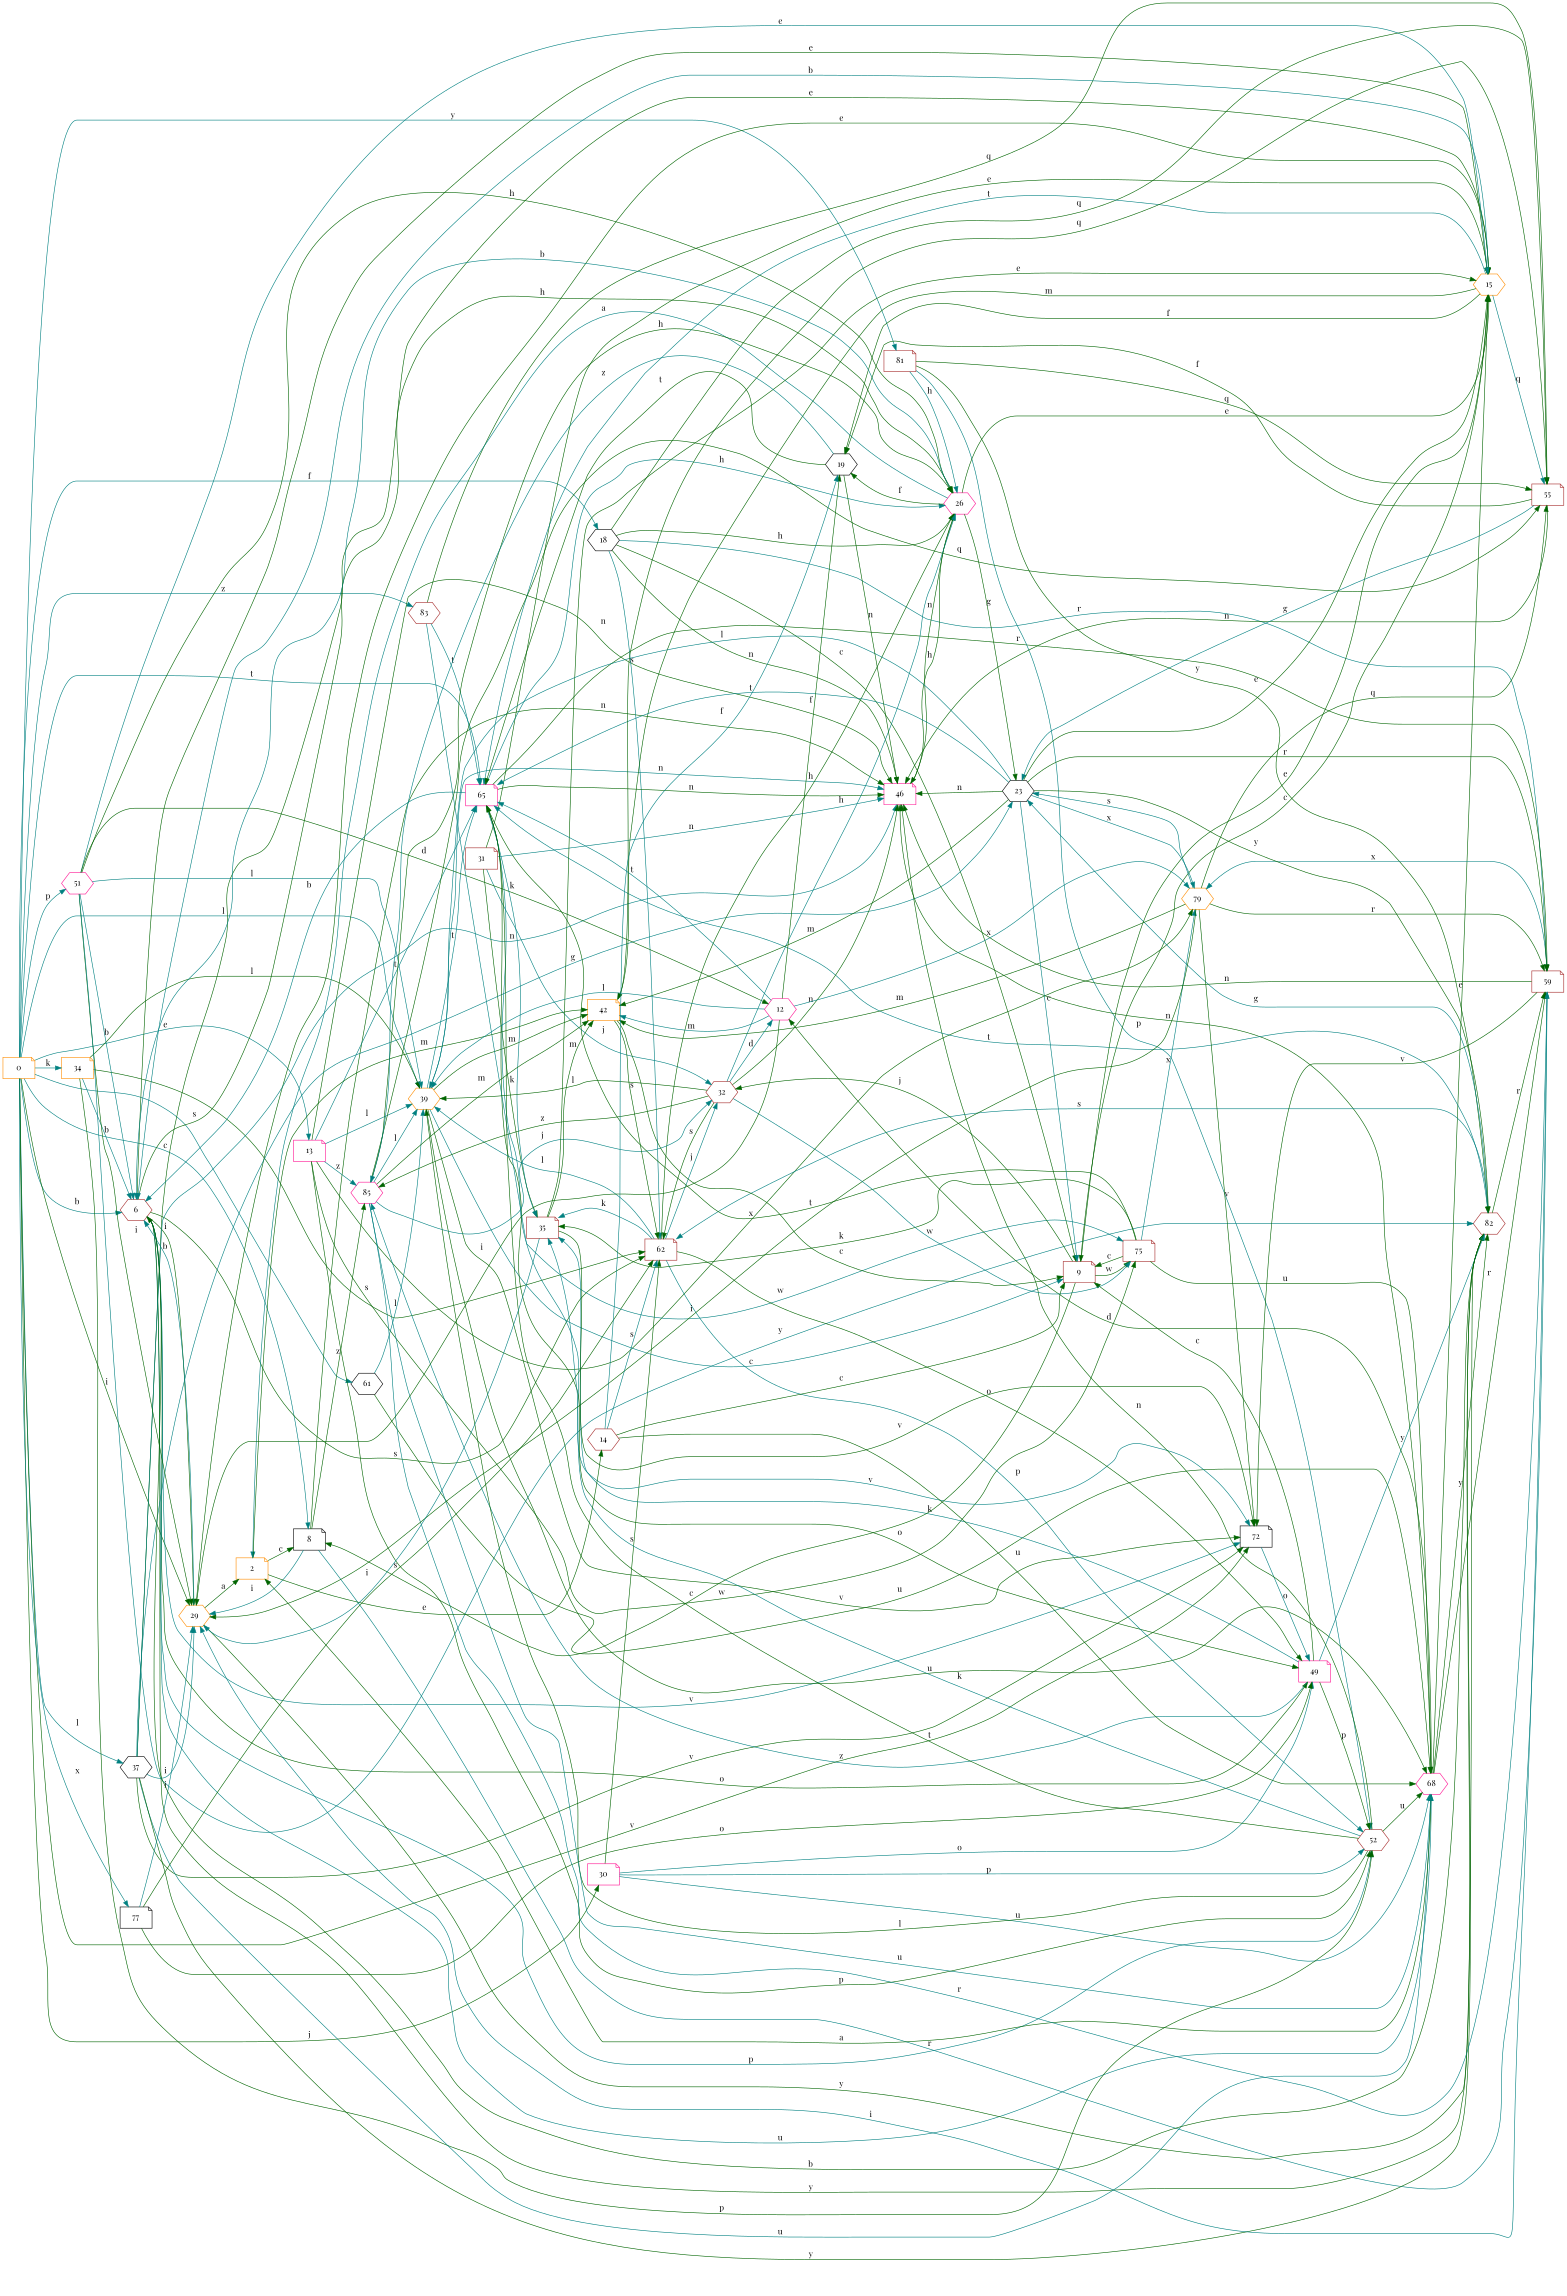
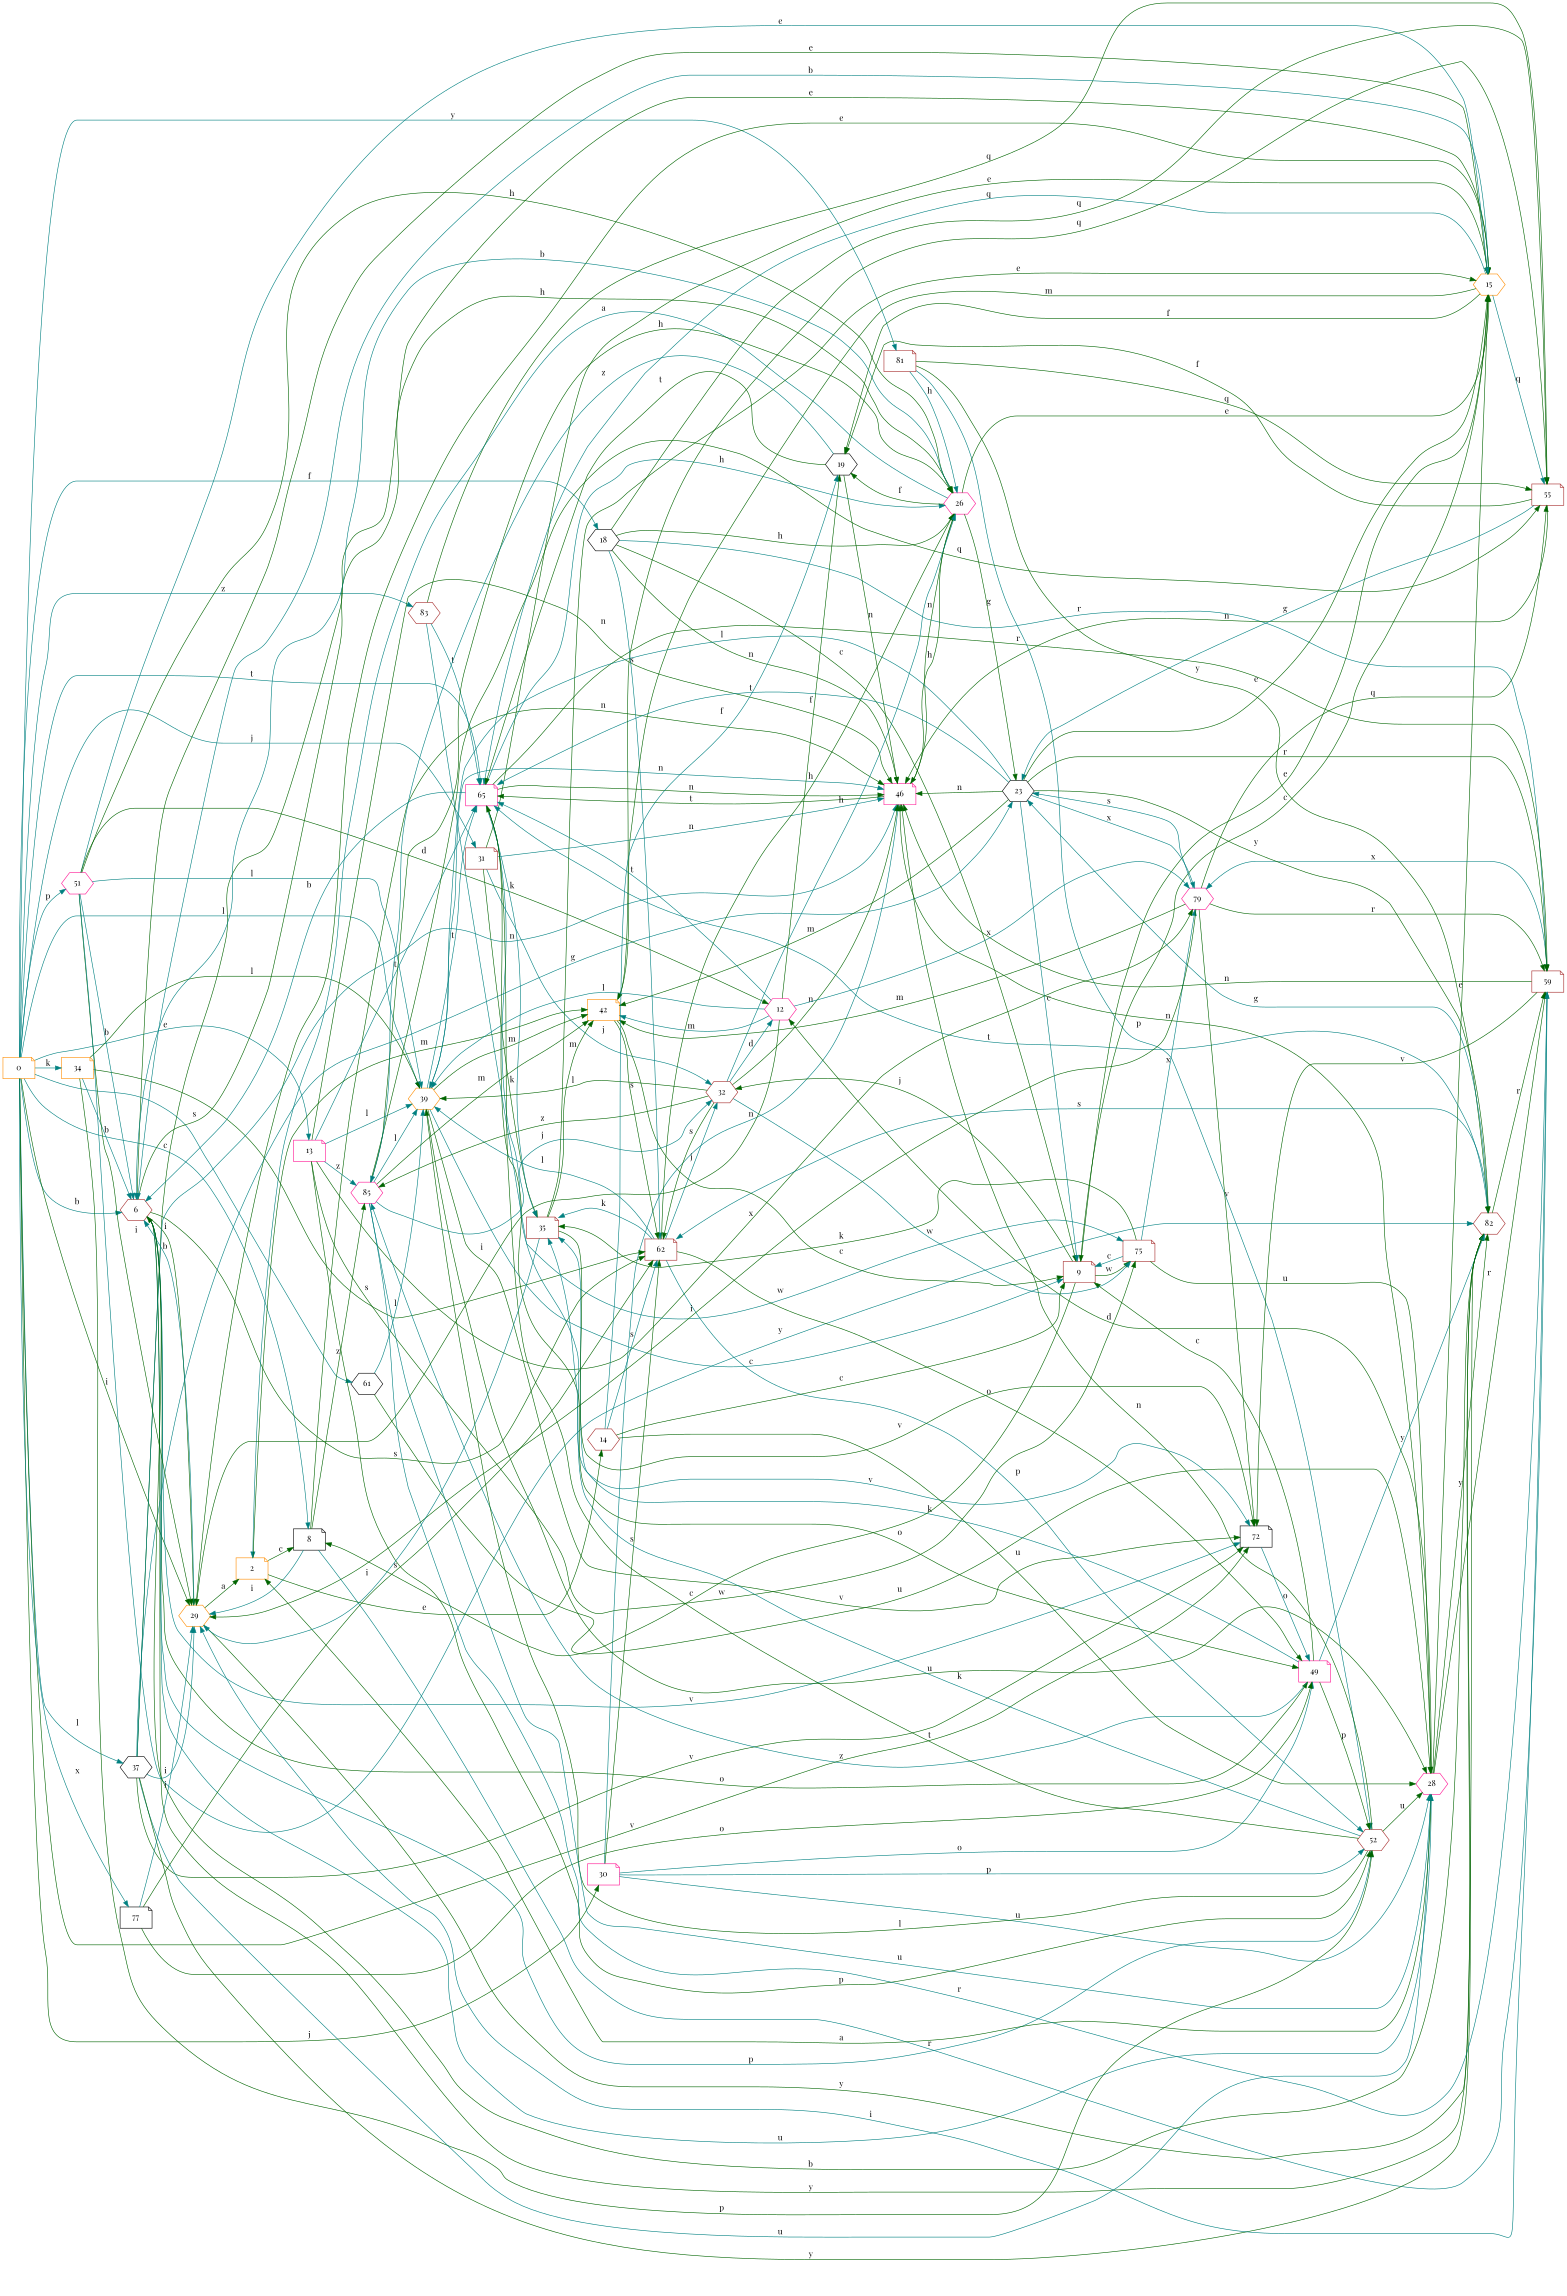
edge "15" -> "65": label "t" -> "q"
edge "0" -> "31": added, label "j"
node "79": color darkorange -> deeppink
edge "75" -> "65": now "46" -> "65"
edge "75" -> "9": color darkgreen -> teal
edge "30" -> "46": added, label "n"
node "68": label "68" -> "28"
